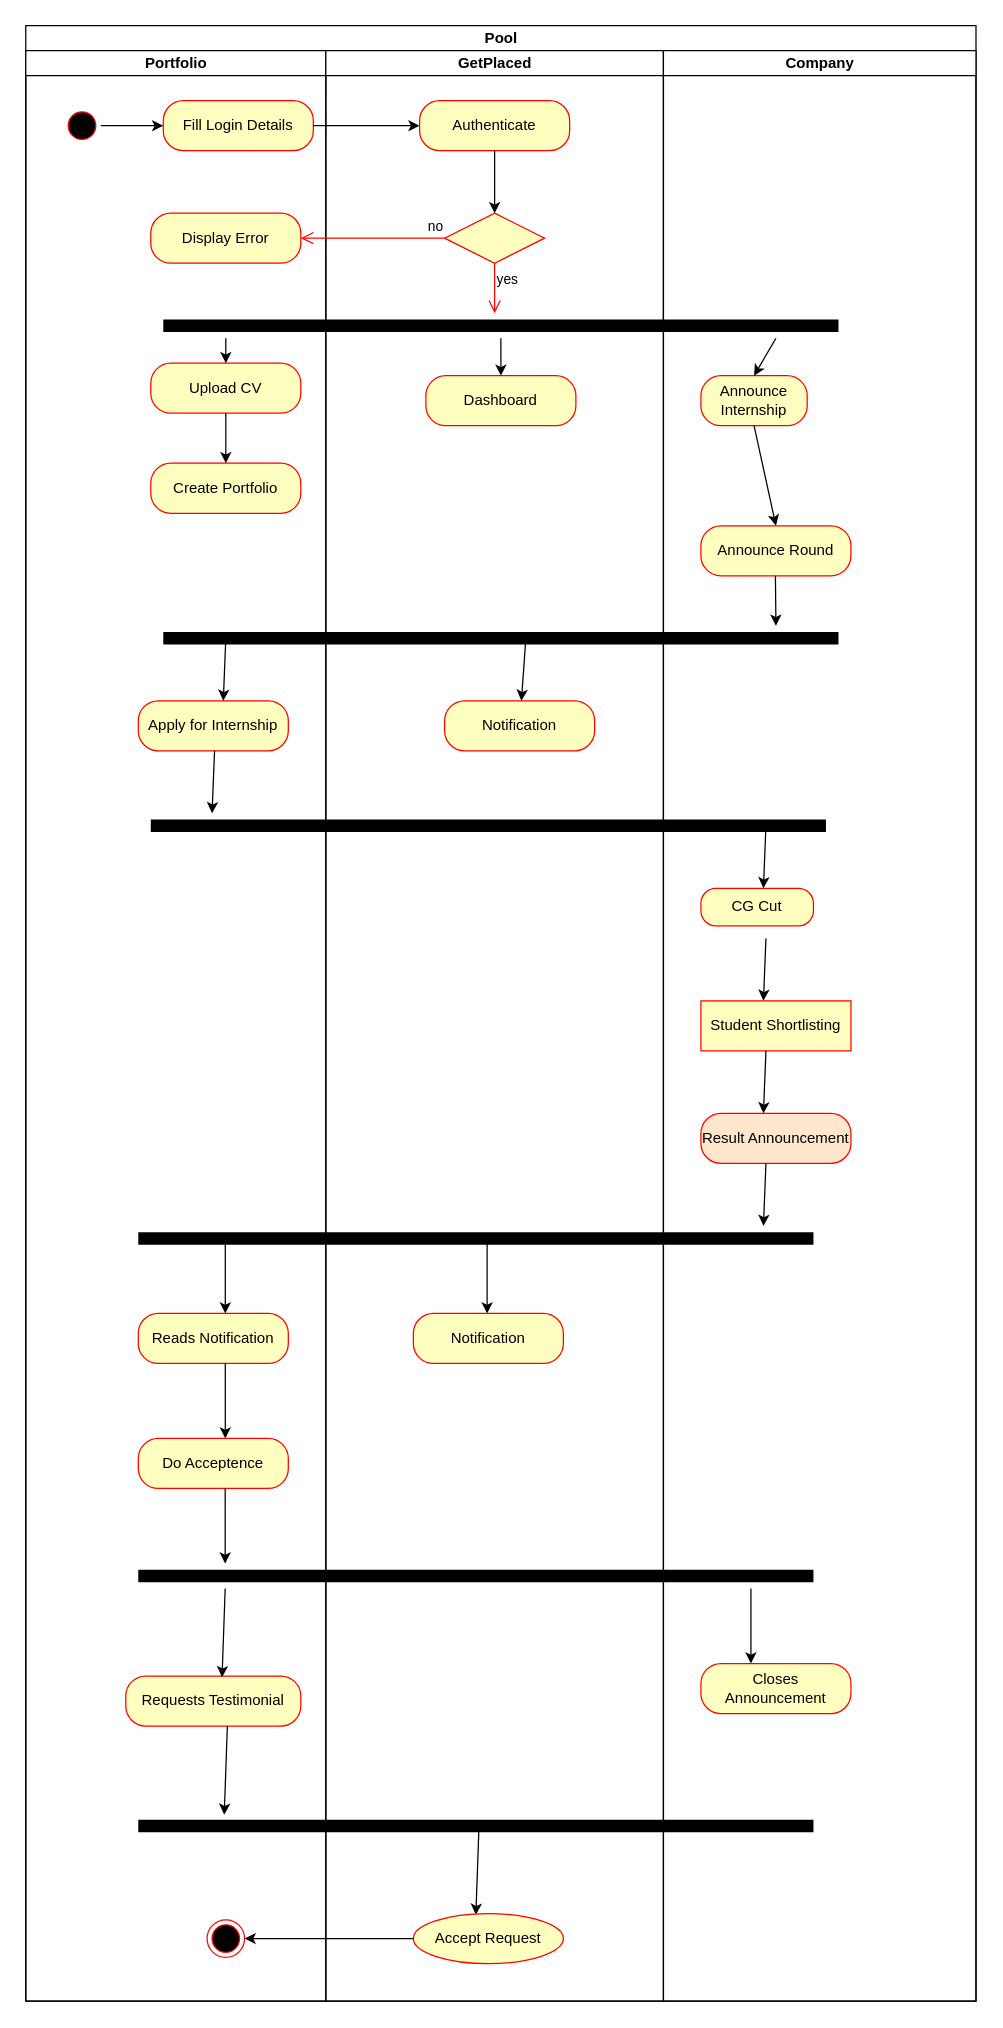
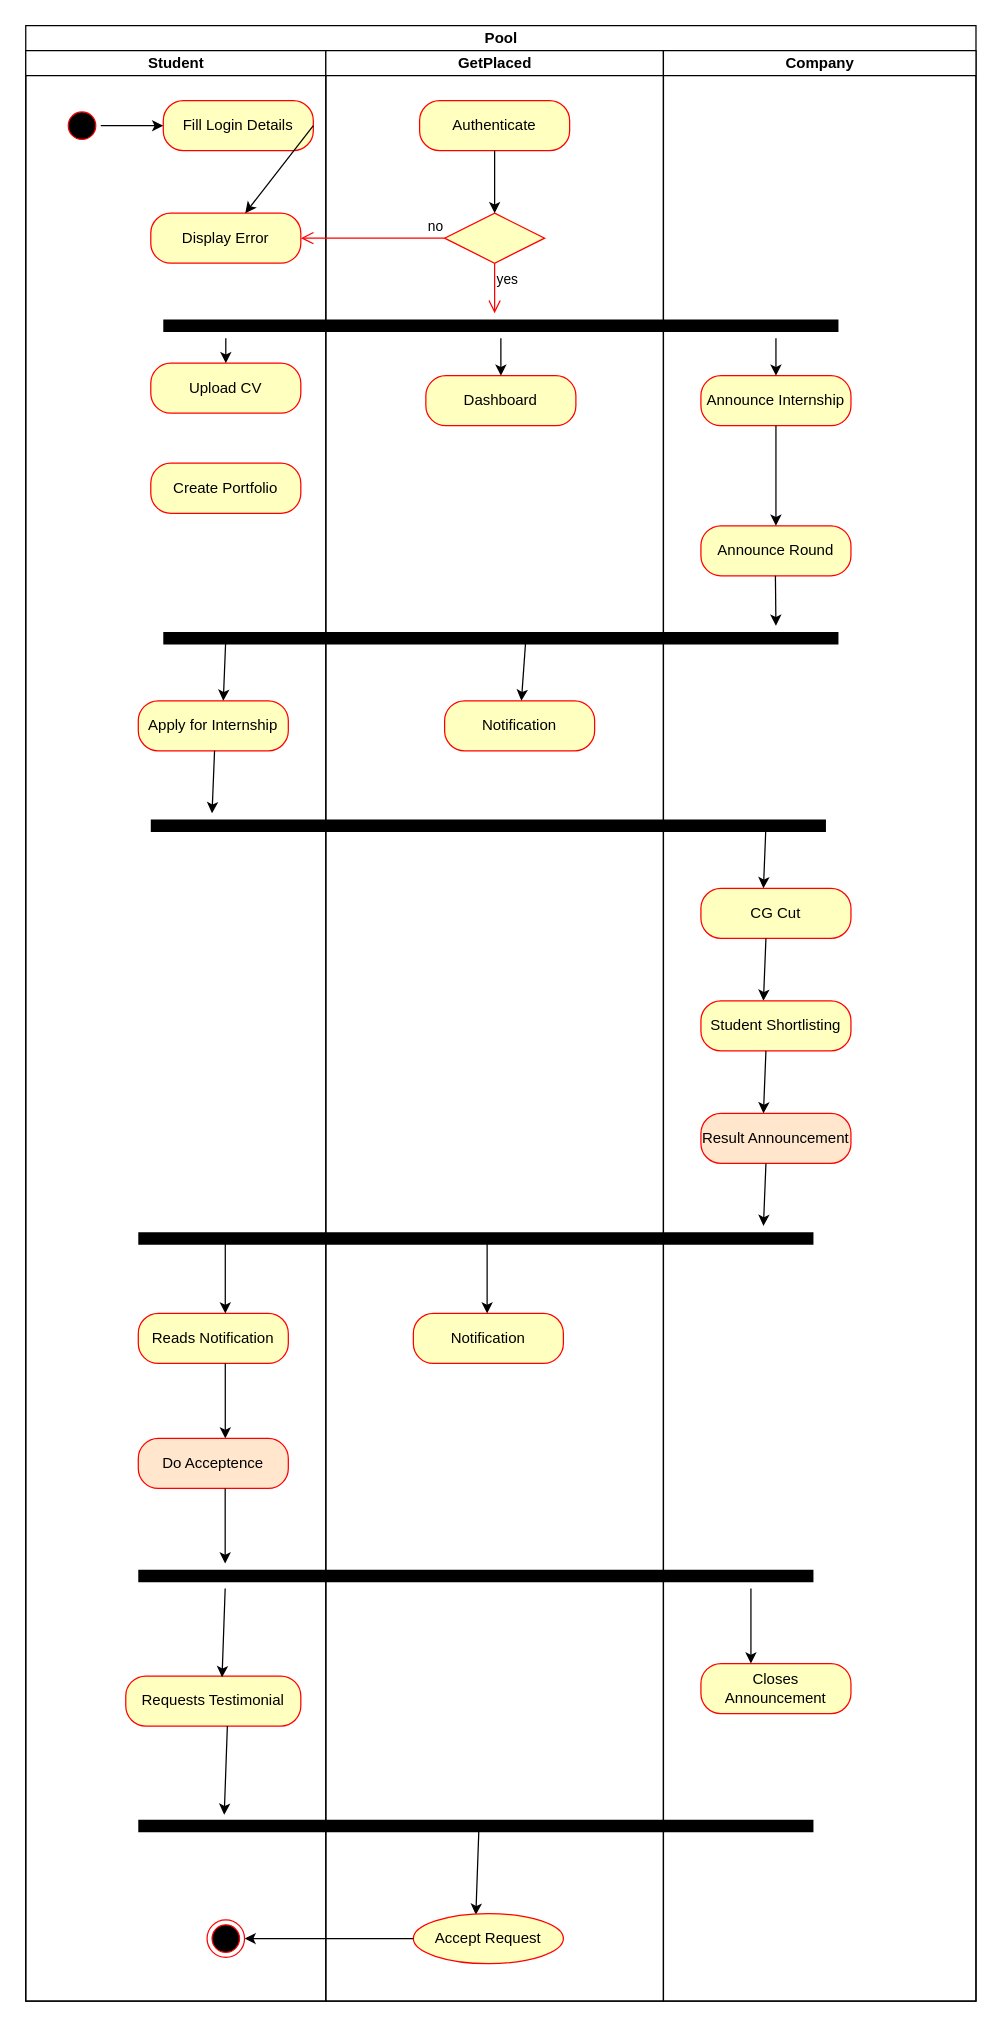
node "Portfolio": label "Portfolio" -> "Student"
edge "Fill Login Details" -> "Authenticate": now "Fill Login Details" -> "Display Error"
node "Announce Internship": size 106x50 -> 150x50
edge "Upload CV" -> "Create Portfolio": removed
node "CG Cut": size 113x38 -> 150x50
node "Student Shortlisting": shape rectangle -> rounded rectangle
node "Do Acceptence": fillcolor #ffffc0 -> #ffe6cc
